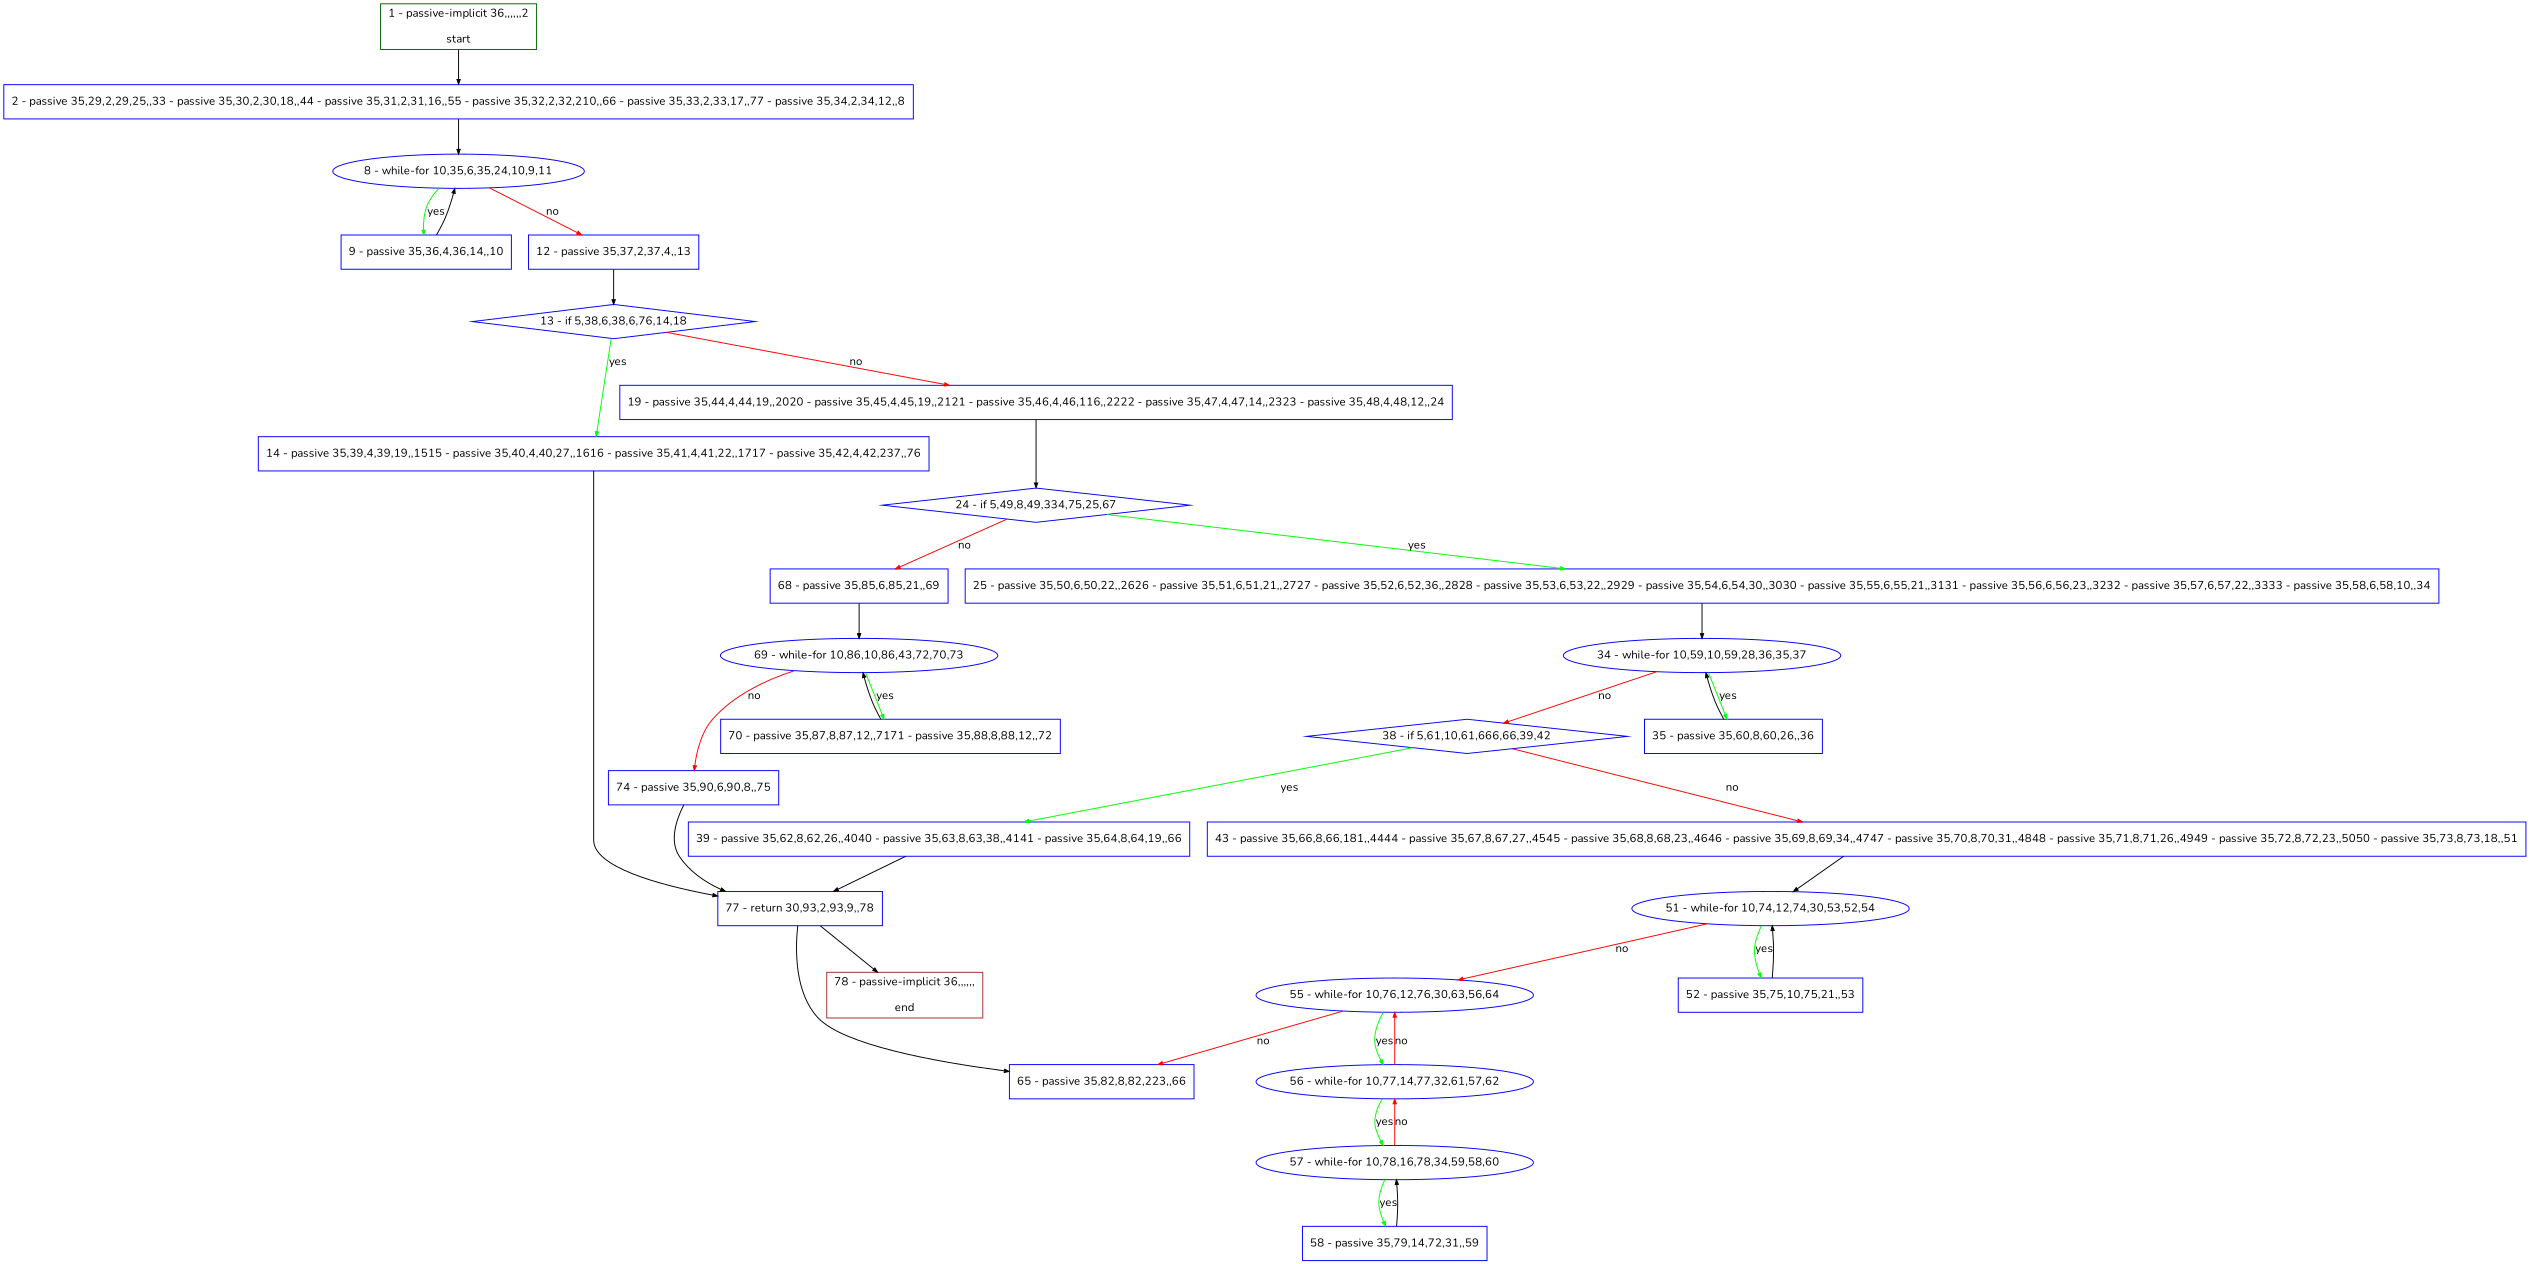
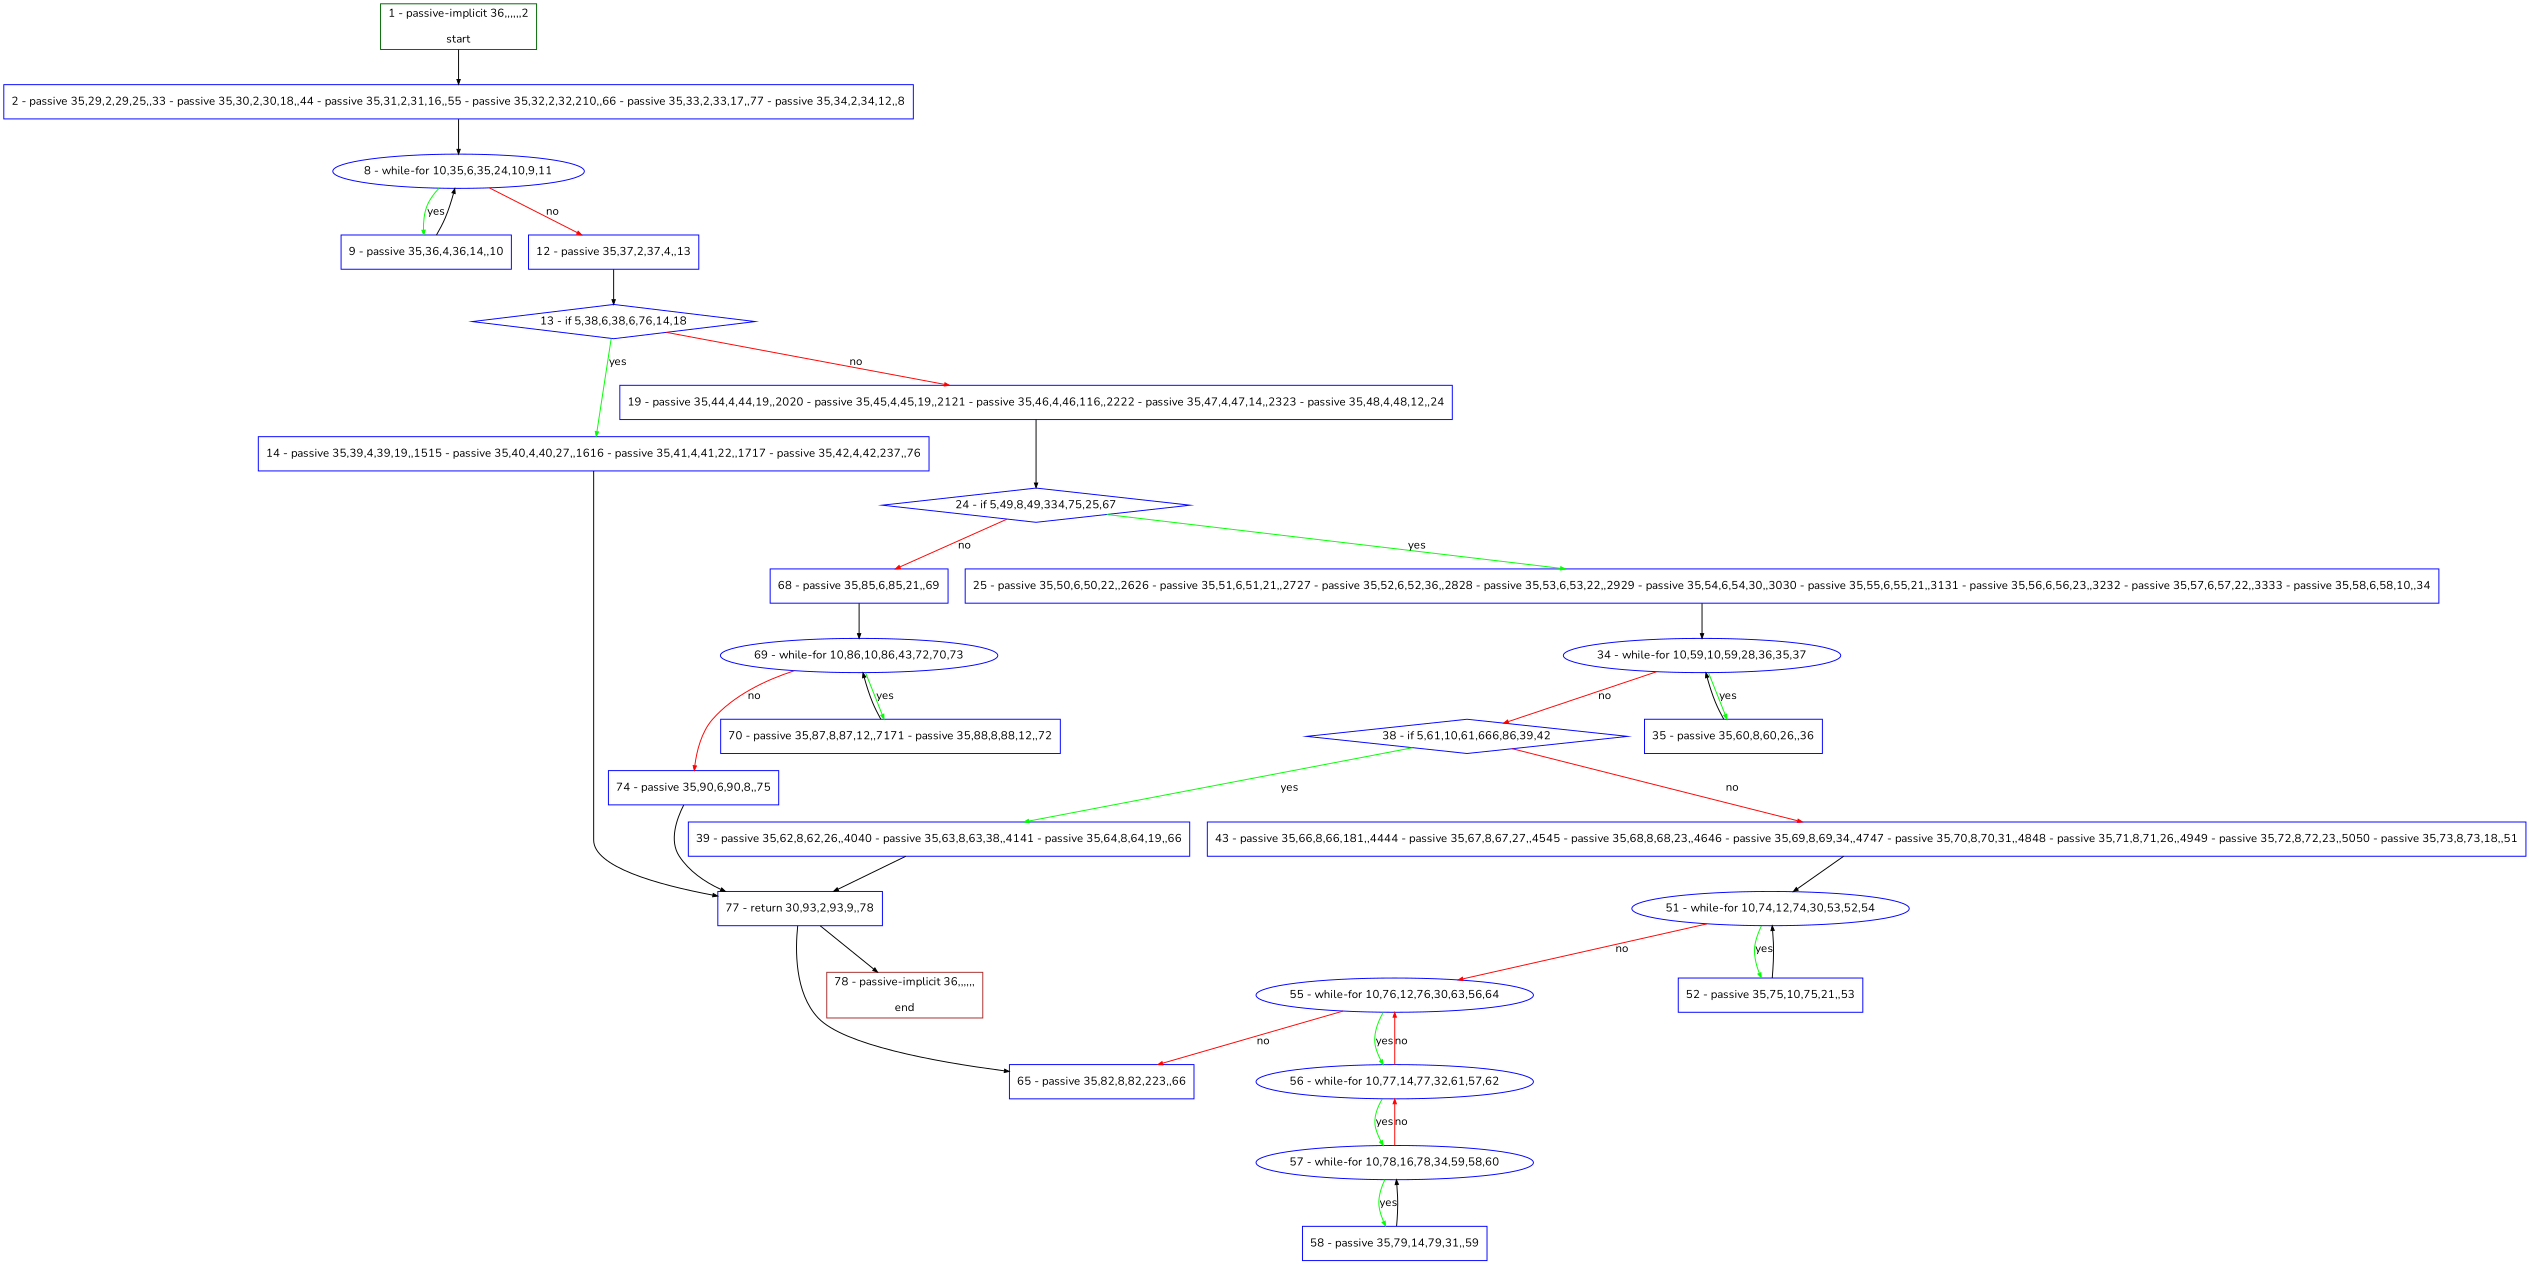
node "38 - if 5,61,10,61,666,66,39,42": label "38 - if 5,61,10,61,666,66,39,42" -> "38 - if 5,61,10,61,666,86,39,42"
node "58 - passive 35,79,14,72,31,,59": label "58 - passive 35,79,14,72,31,,59" -> "58 - passive 35,79,14,79,31,,59"
